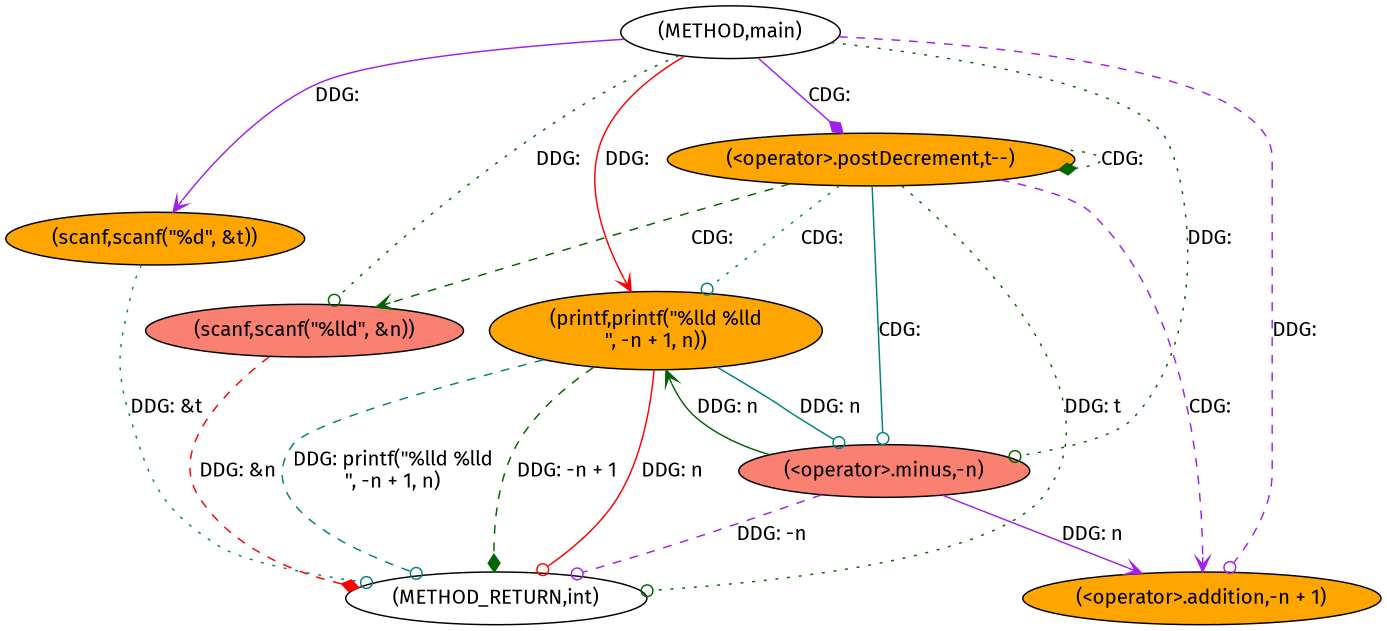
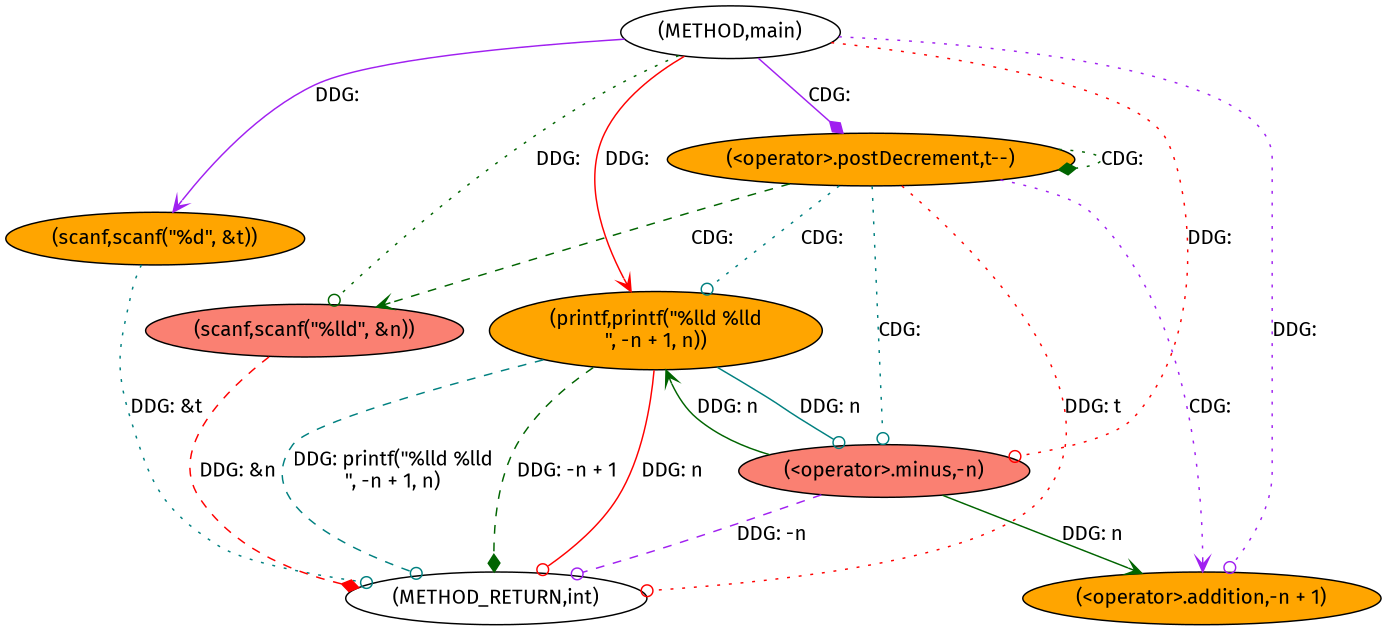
edge "(METHOD,main)" -> "(<operator>.addition,-n + 1)": style dashed -> dotted
edge "(METHOD,main)" -> "(<operator>.minus,-n)": color darkgreen -> red
edge "(<operator>.postDecrement,t--)" -> "(<operator>.minus,-n)": style solid -> dotted
edge "(<operator>.postDecrement,t--)" -> "(<operator>.addition,-n + 1)": style dashed -> dotted
edge "(<operator>.postDecrement,t--)" -> "(METHOD_RETURN,int)": color darkgreen -> red
edge "(<operator>.minus,-n)" -> "(<operator>.addition,-n + 1)": color purple -> darkgreen
